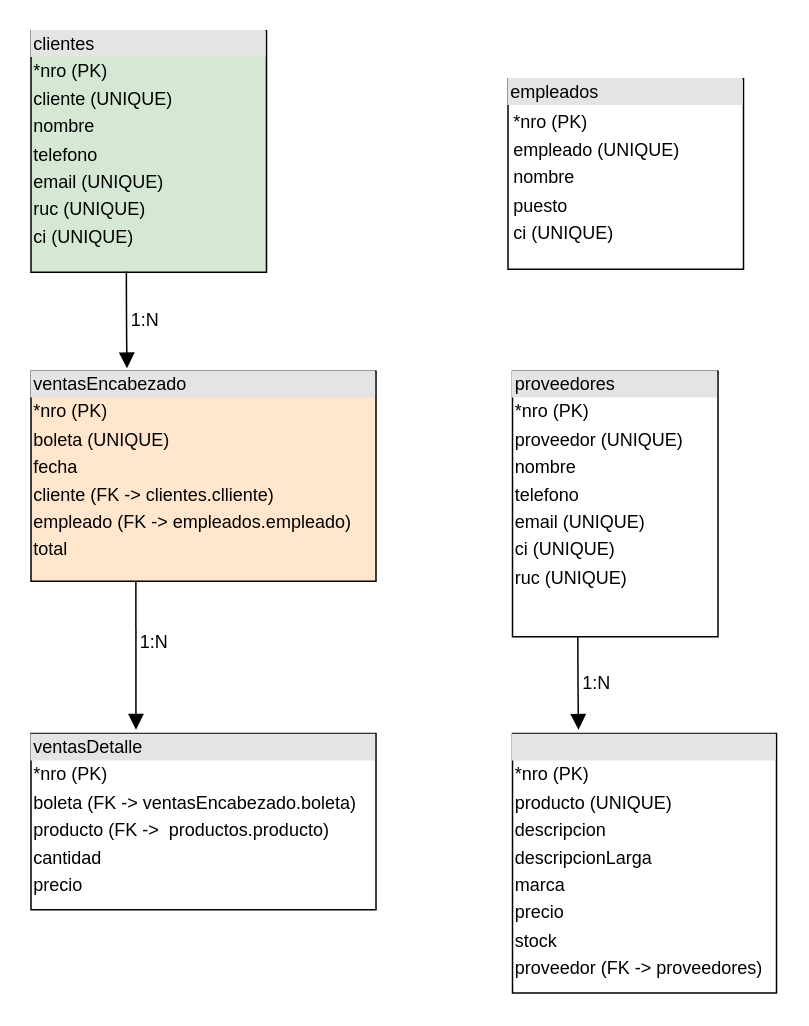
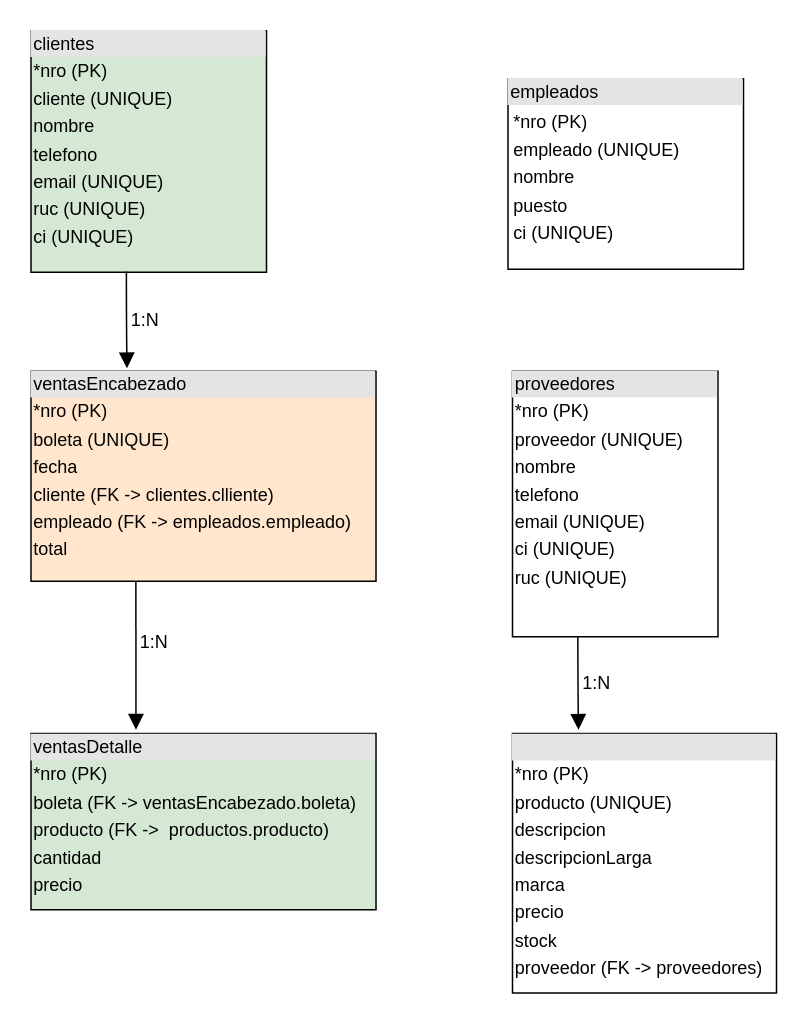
node "ventasDetalle *nro (PK) boleta (FK -> ventasEncabezado.boleta) producto (FK -> productos.producto) cantidad precio": fillcolor #ffffff -> #d5e8d4
